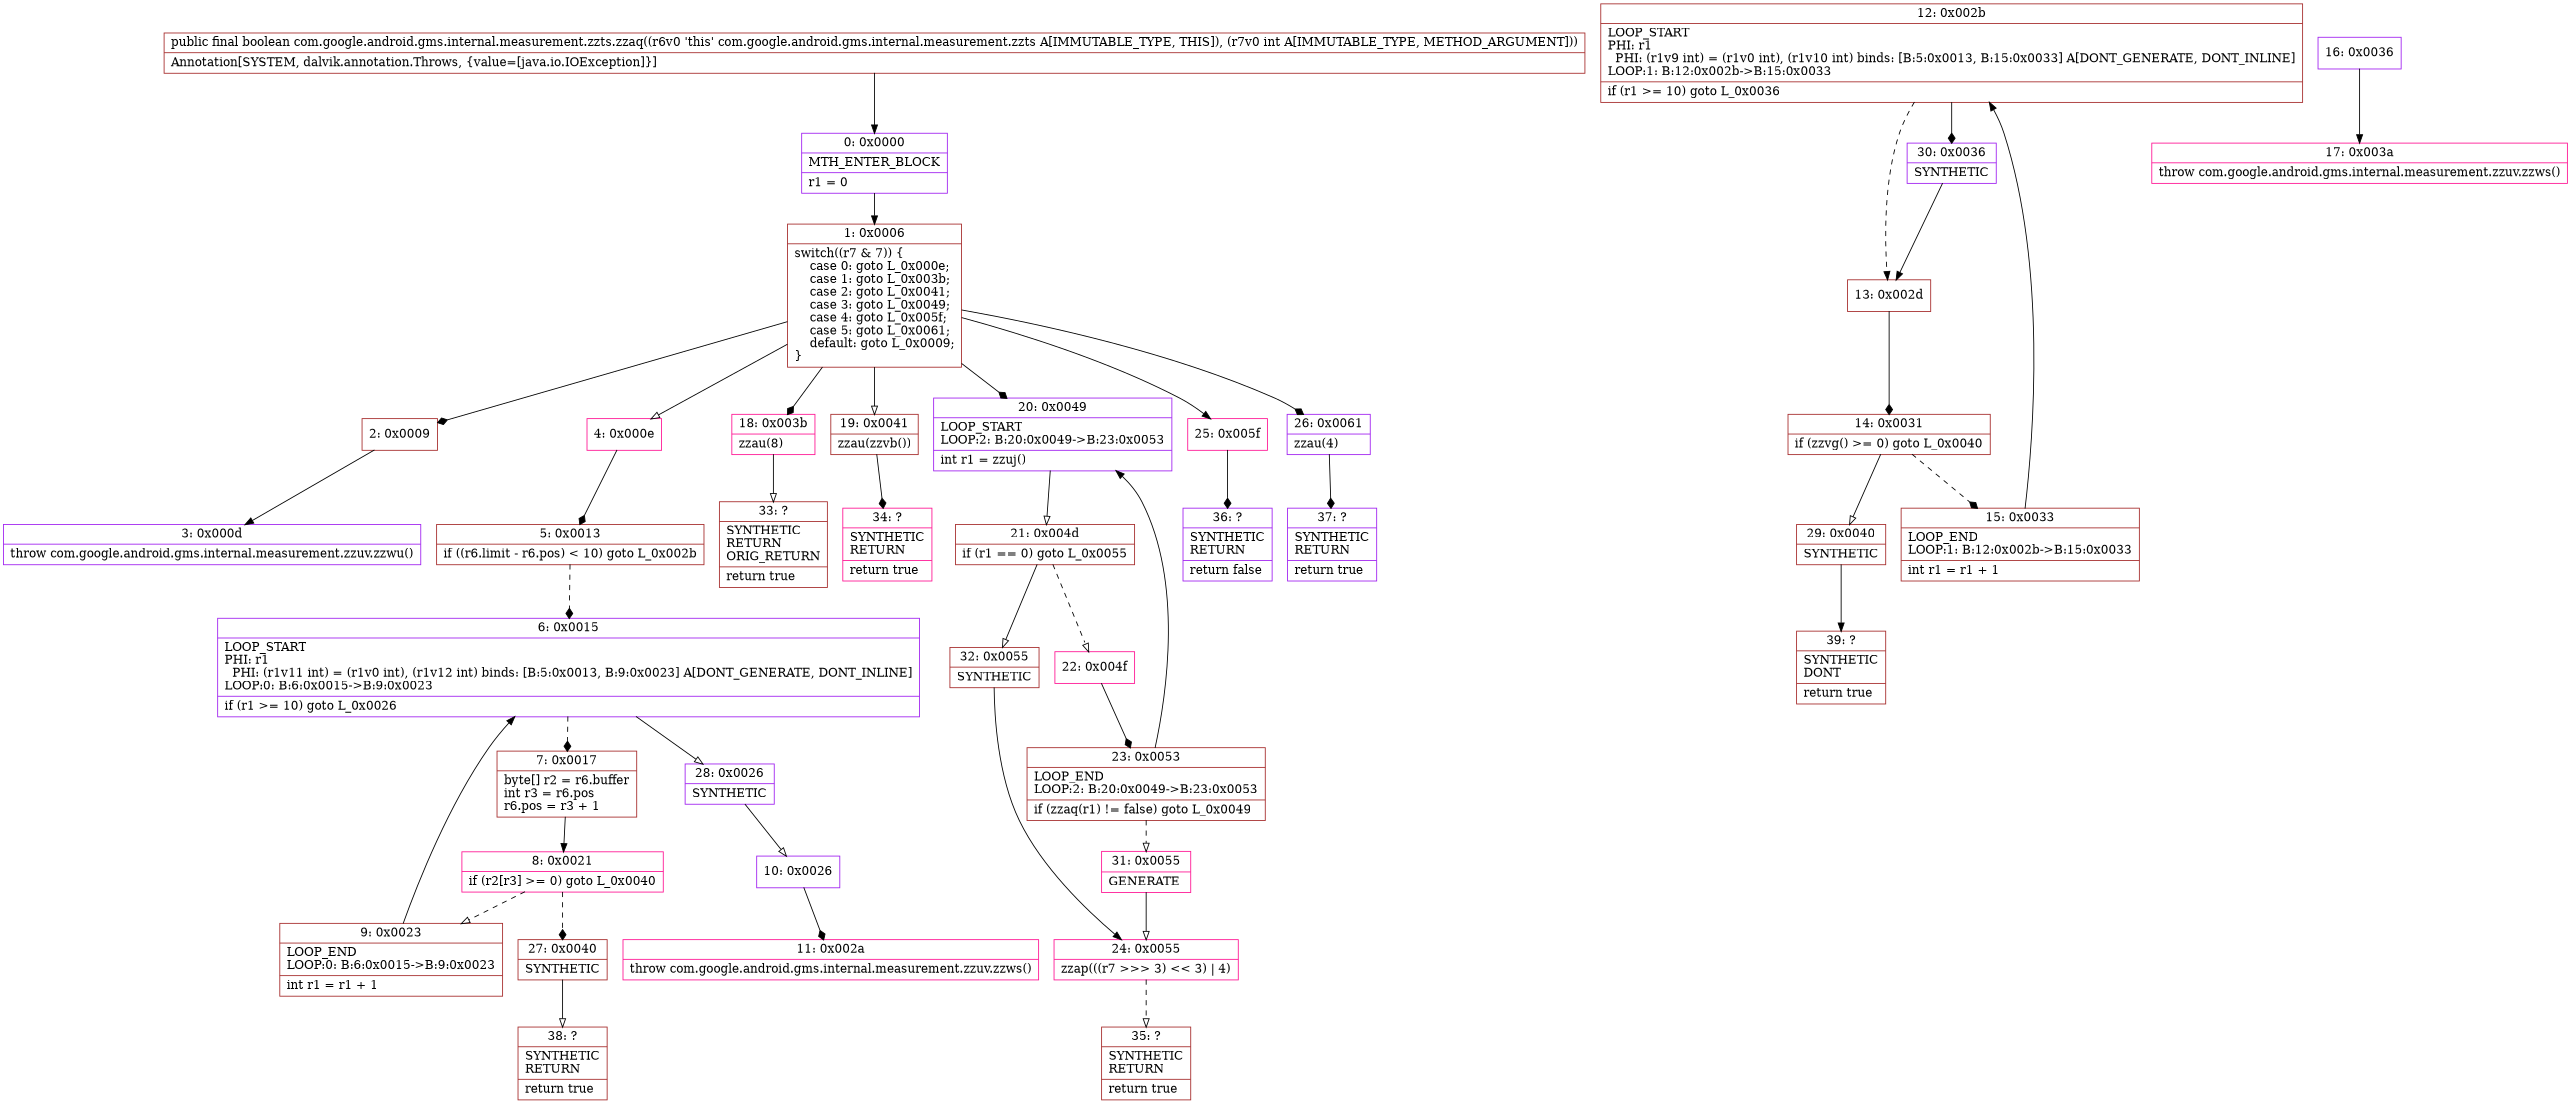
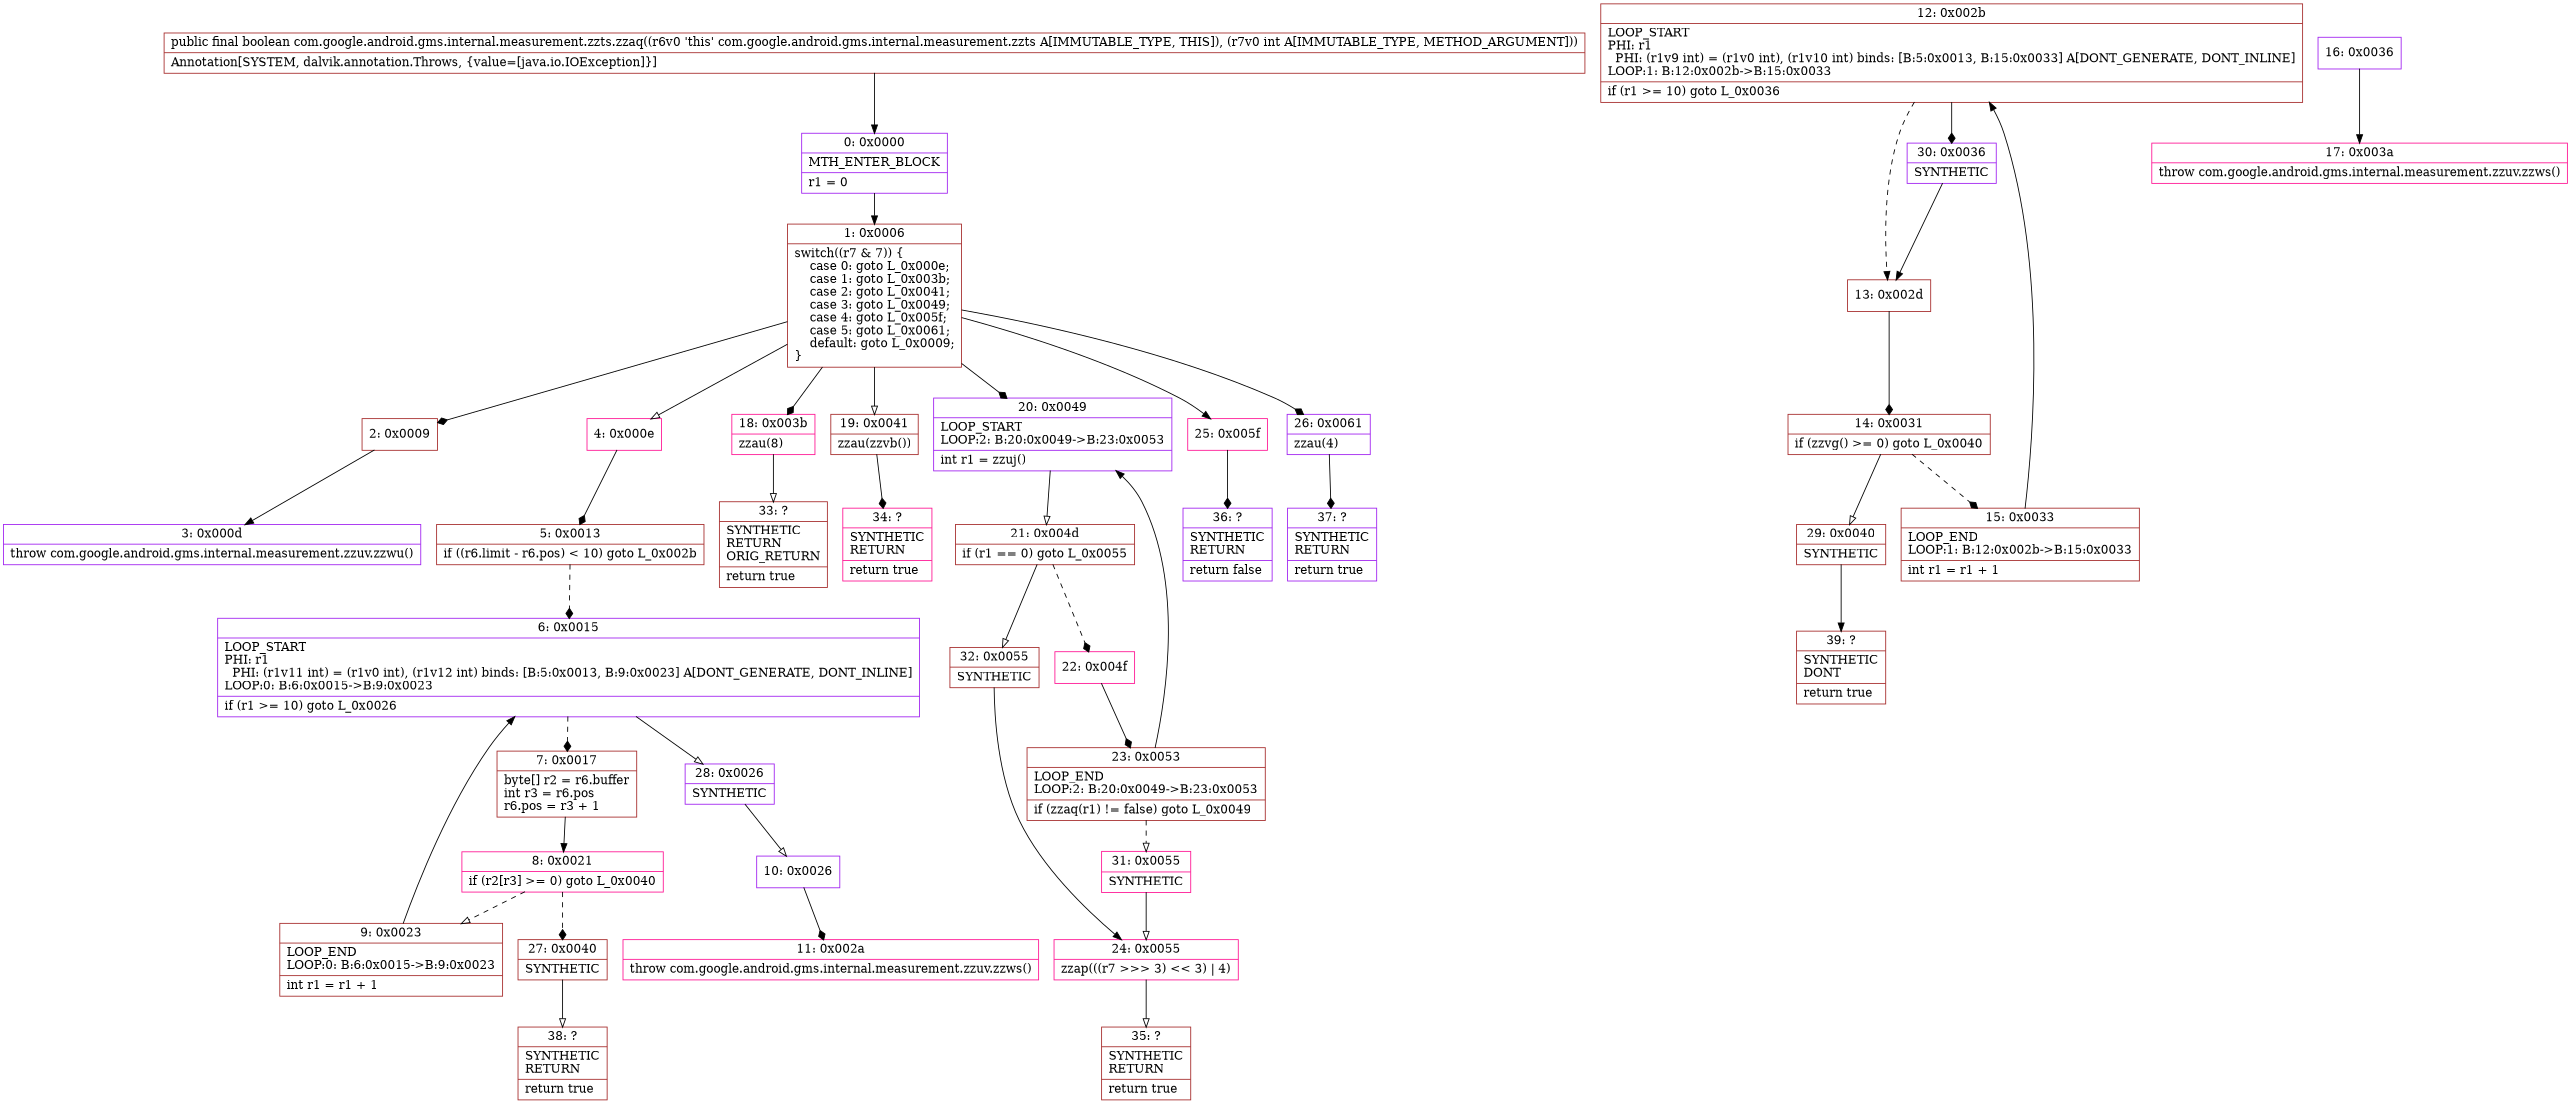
edge "21: 0x004d" -> "22: 0x004f": arrowhead onormal -> diamond
node "31: 0x0055": text "GENERATE" -> "SYNTHETIC"
edge "24: 0x0055" -> "35: ?": style dashed -> solid
